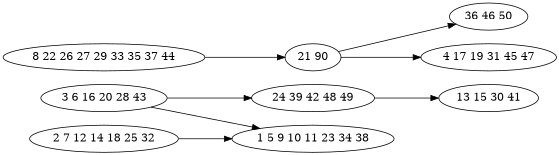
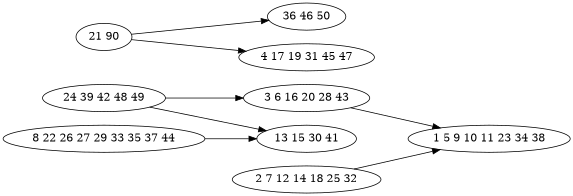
edge "8 22 26 27 29 33 35 37 44" -> "21 90": now "8 22 26 27 29 33 35 37 44" -> "13 15 30 41"
edge "3 6 16 20 28 43" -> "24 39 42 48 49": reversed
